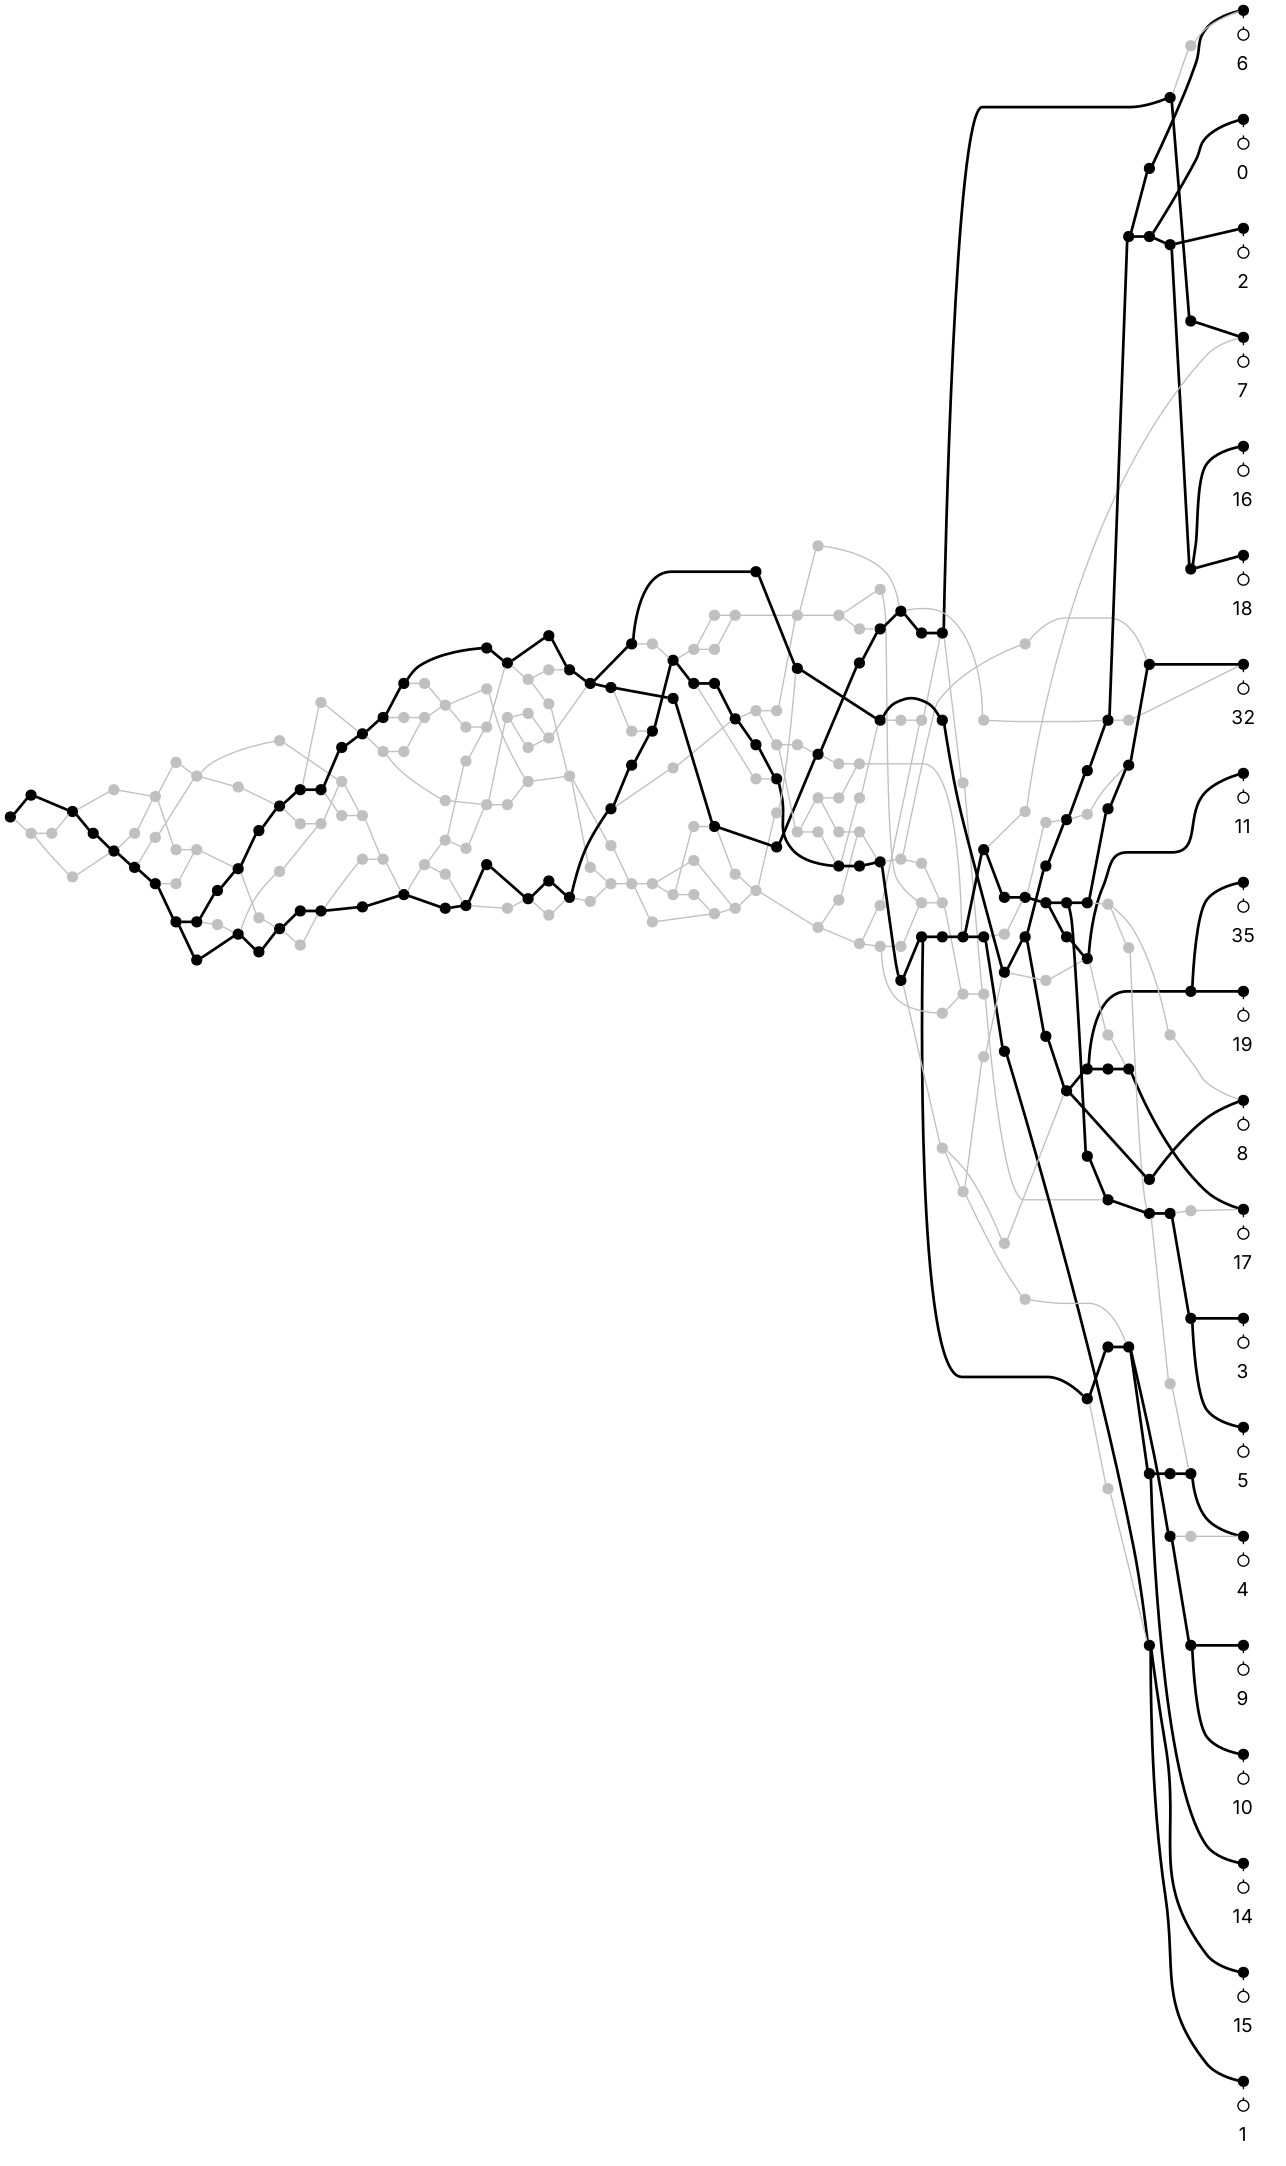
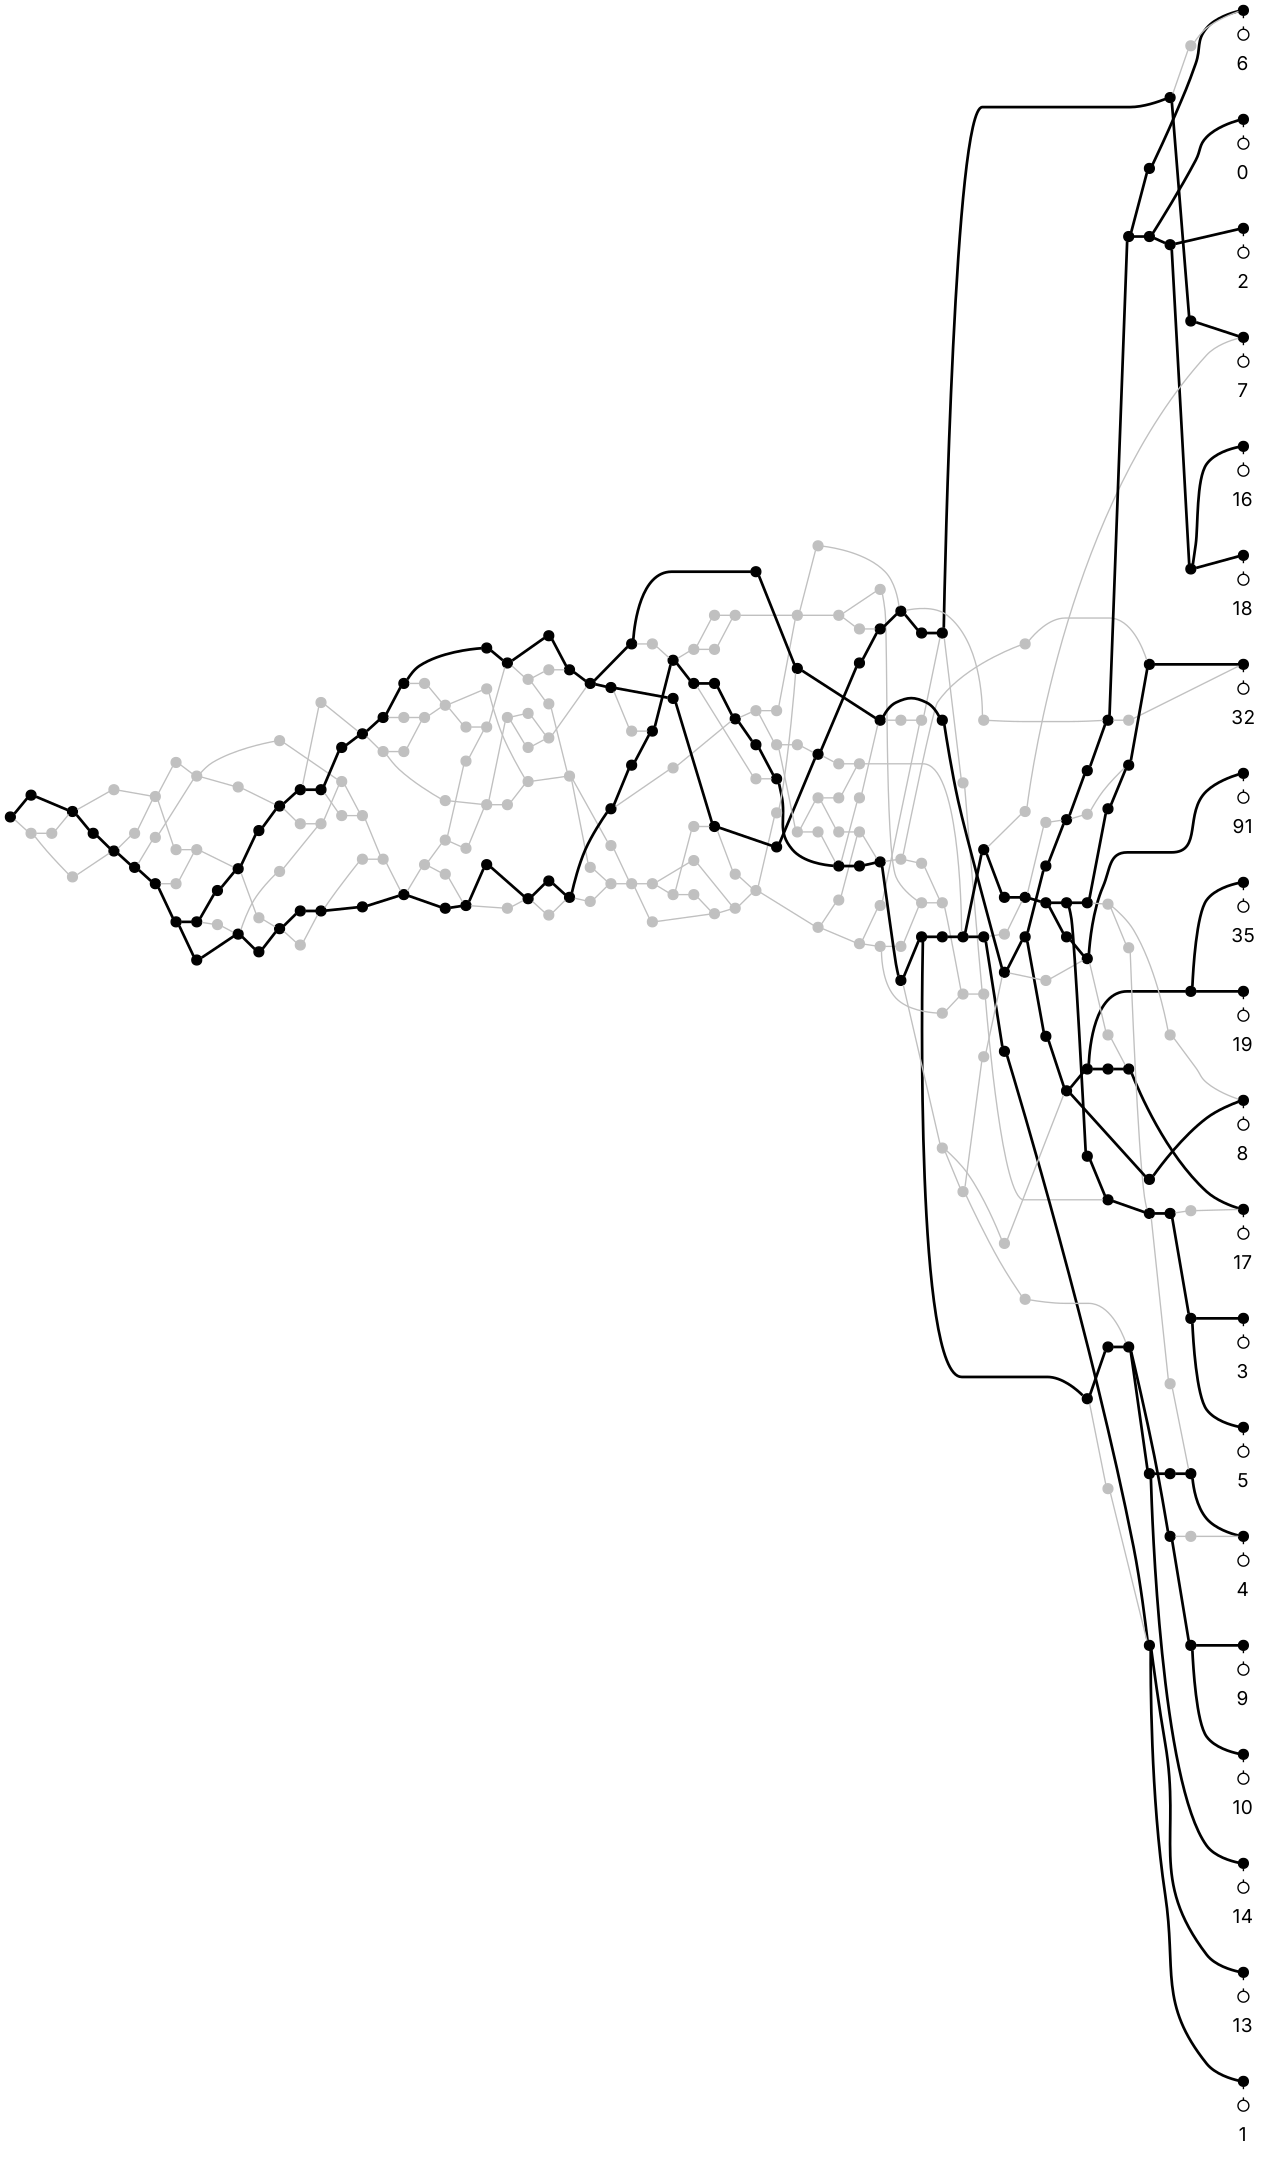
node "11": label "11" -> "91"
node "15": label "15" -> "13"
